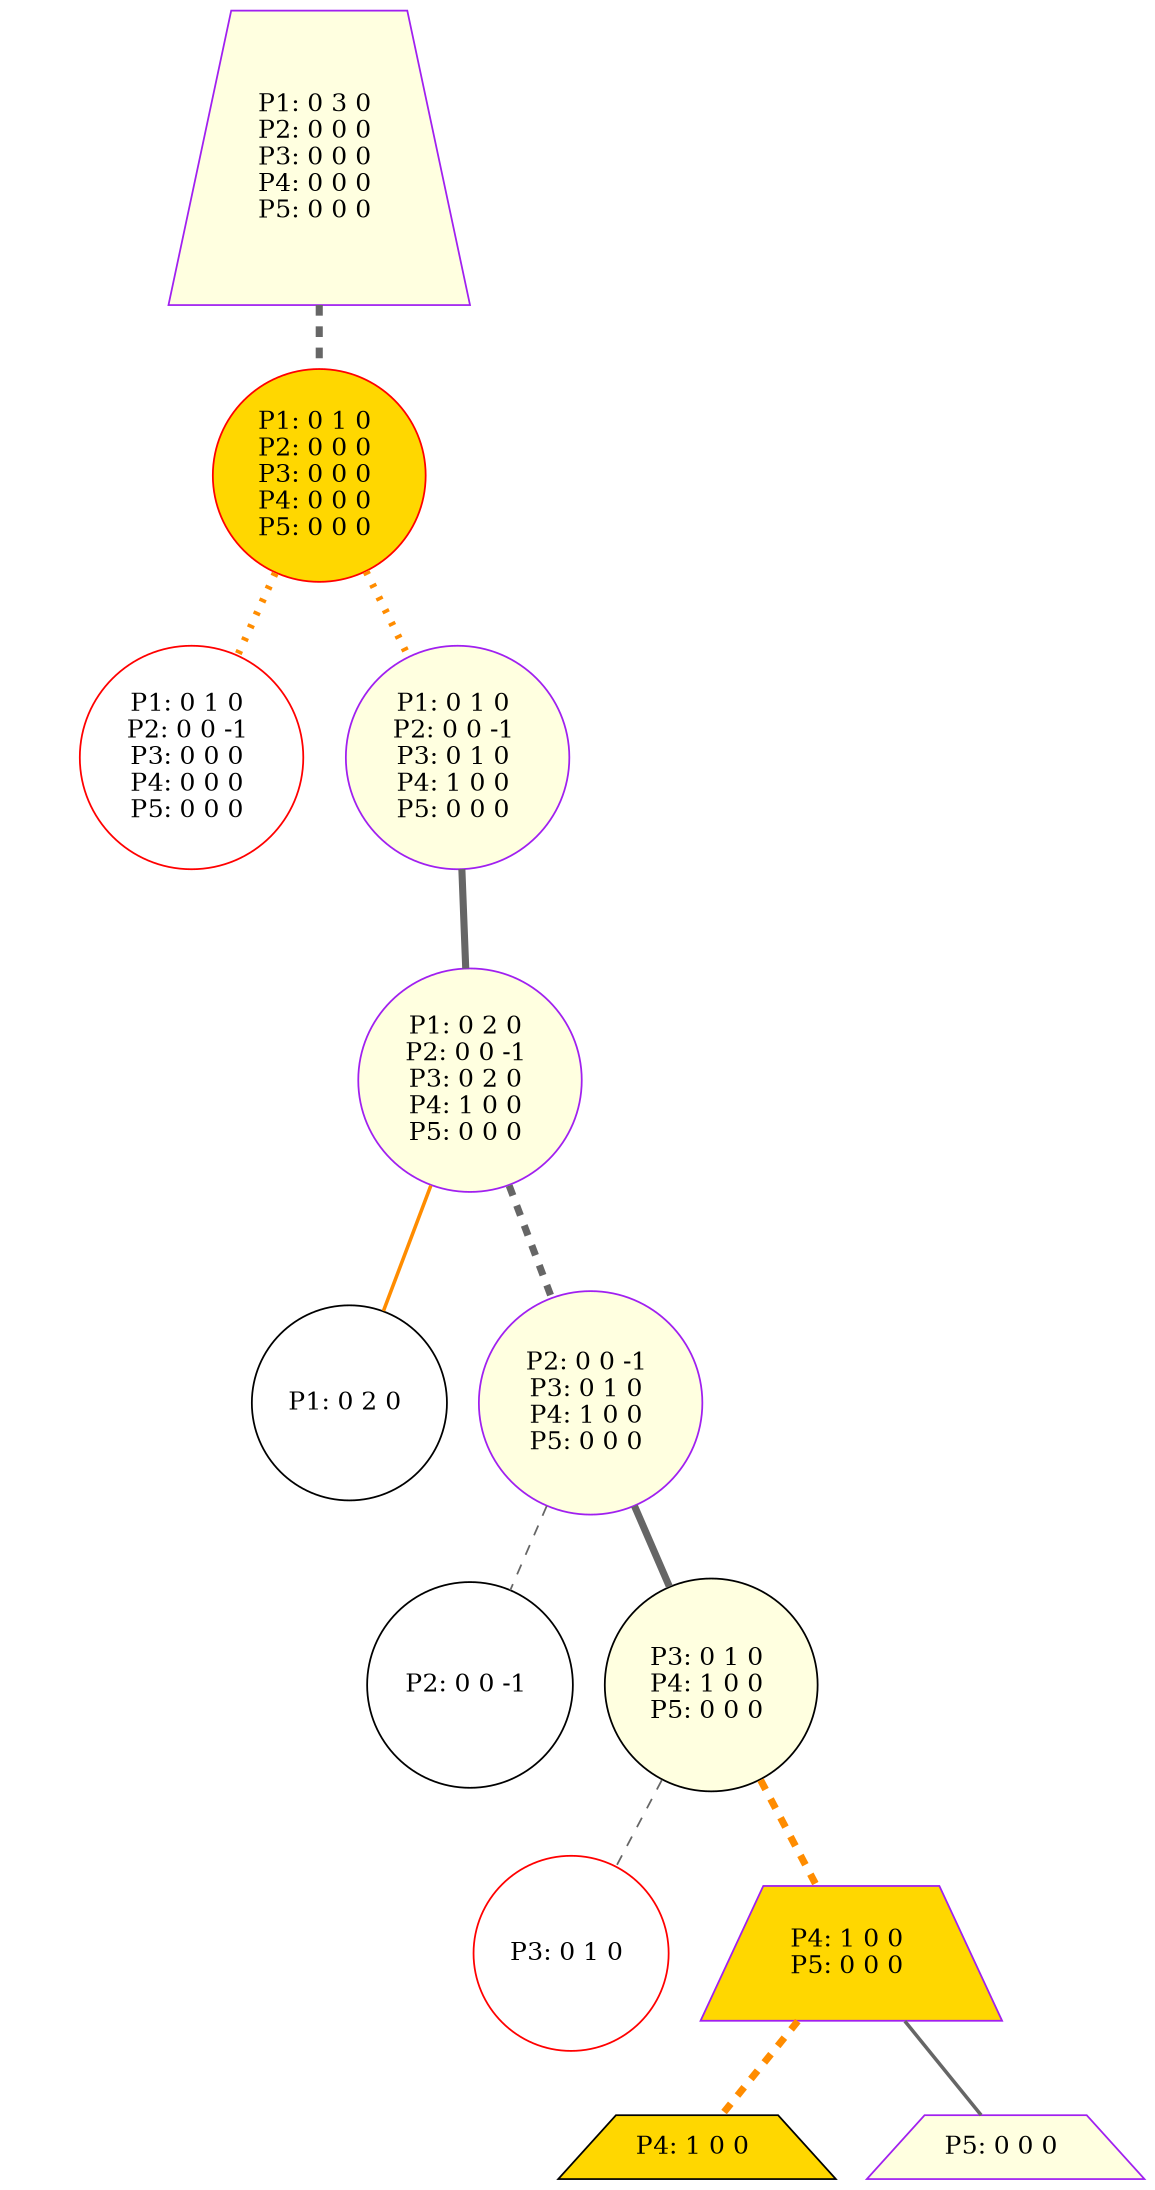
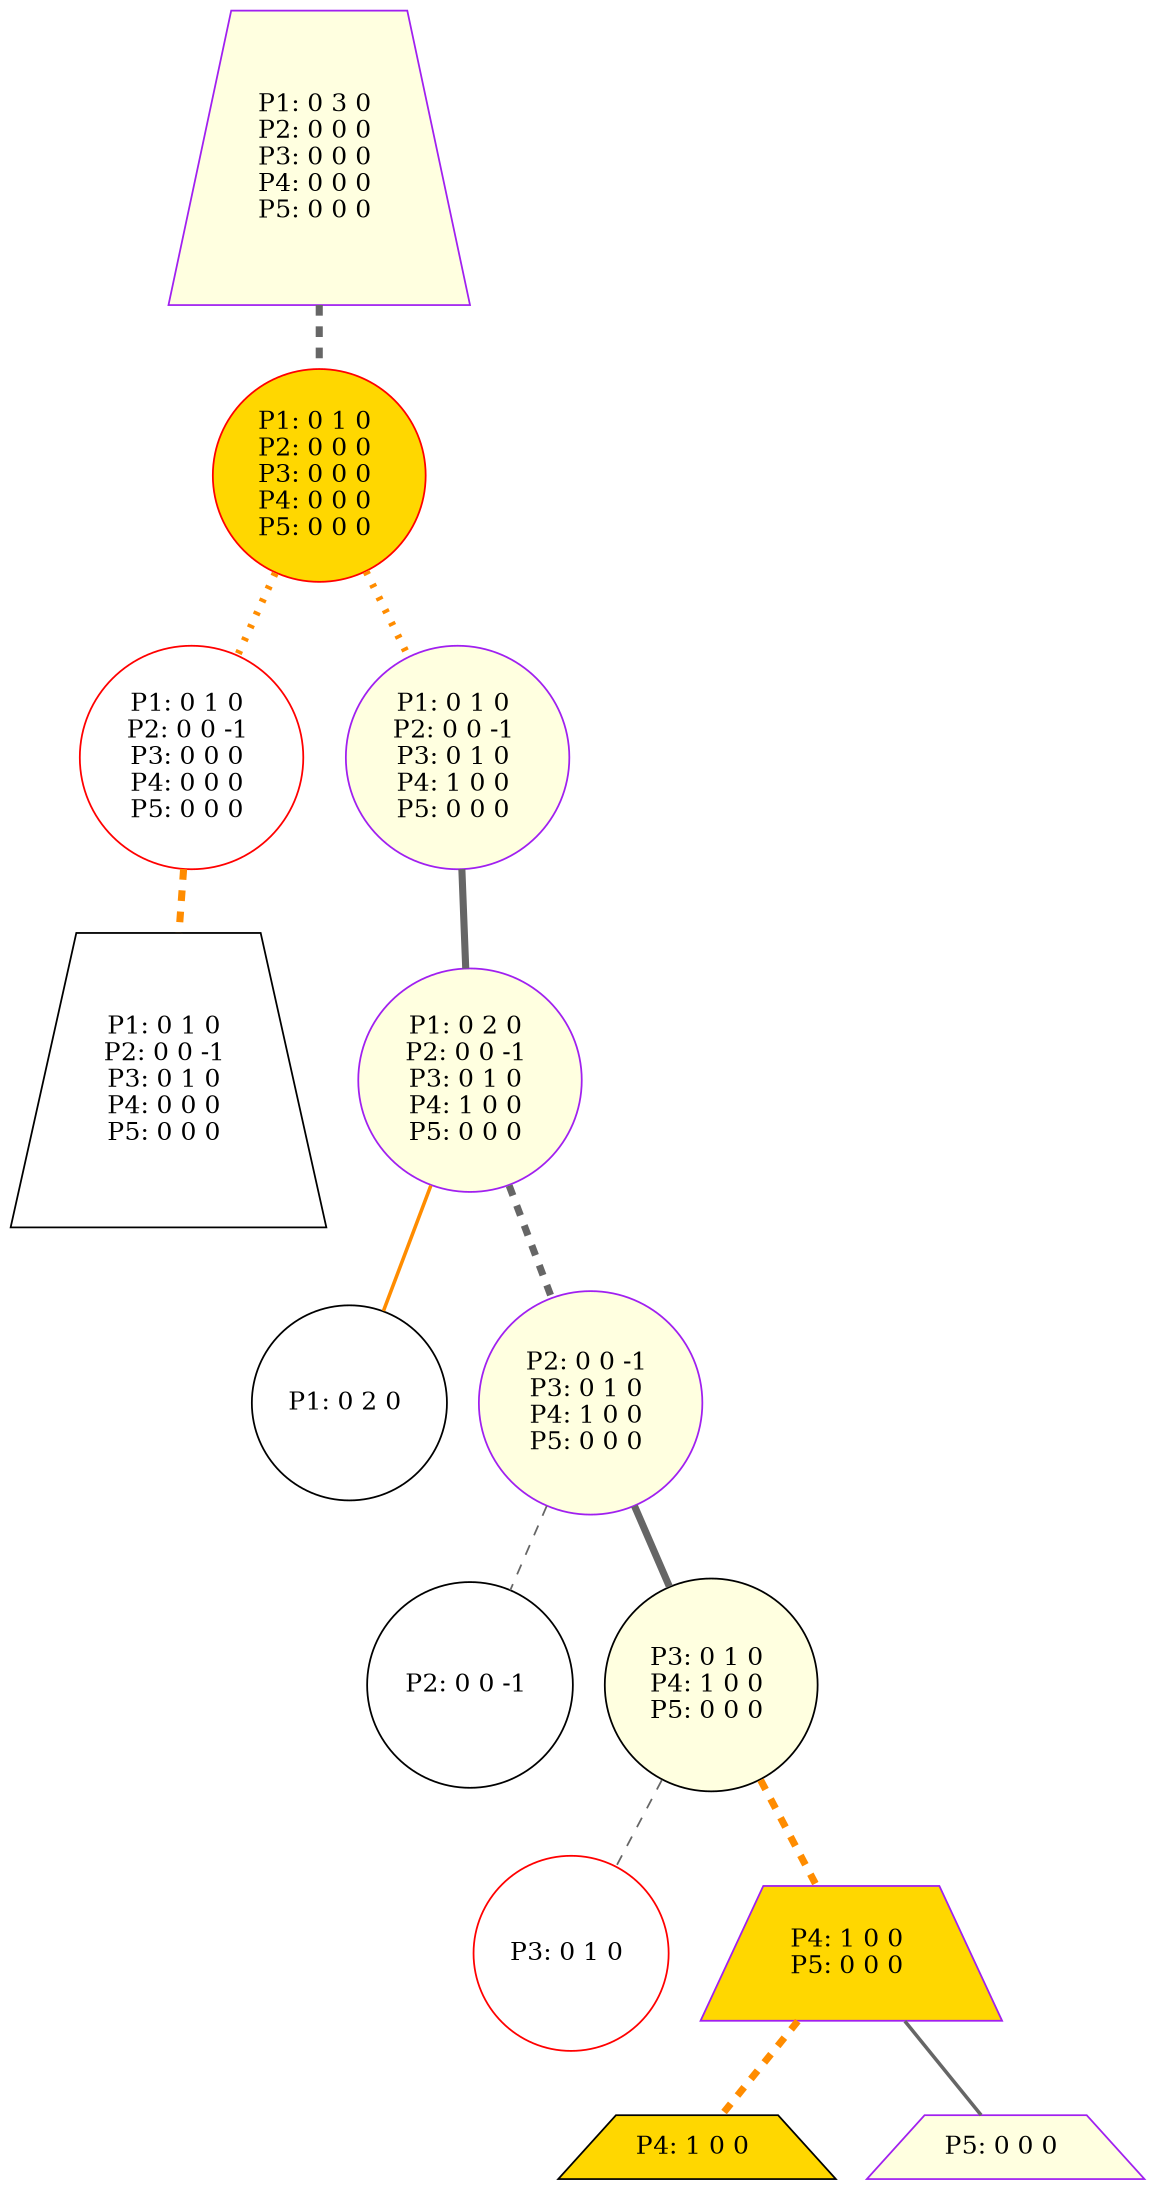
node "P1: 0 1 0 P2: 0 0 -1 P3: 0 1 0 P4: 0 0 0 P5: 0 0 0": added
node "P1: 0 2 0 P2: 0 0 -1 P3: 0 2 0 P4: 1 0 0 P5: 0 0 0": label "P1: 0 2 0 P2: 0 0 -1 P3: 0 2 0 P4: 1 0 0 P5: 0 0 0" -> "P1: 0 2 0 P2: 0 0 -1 P3: 0 1 0 P4: 1 0 0 P5: 0 0 0"
